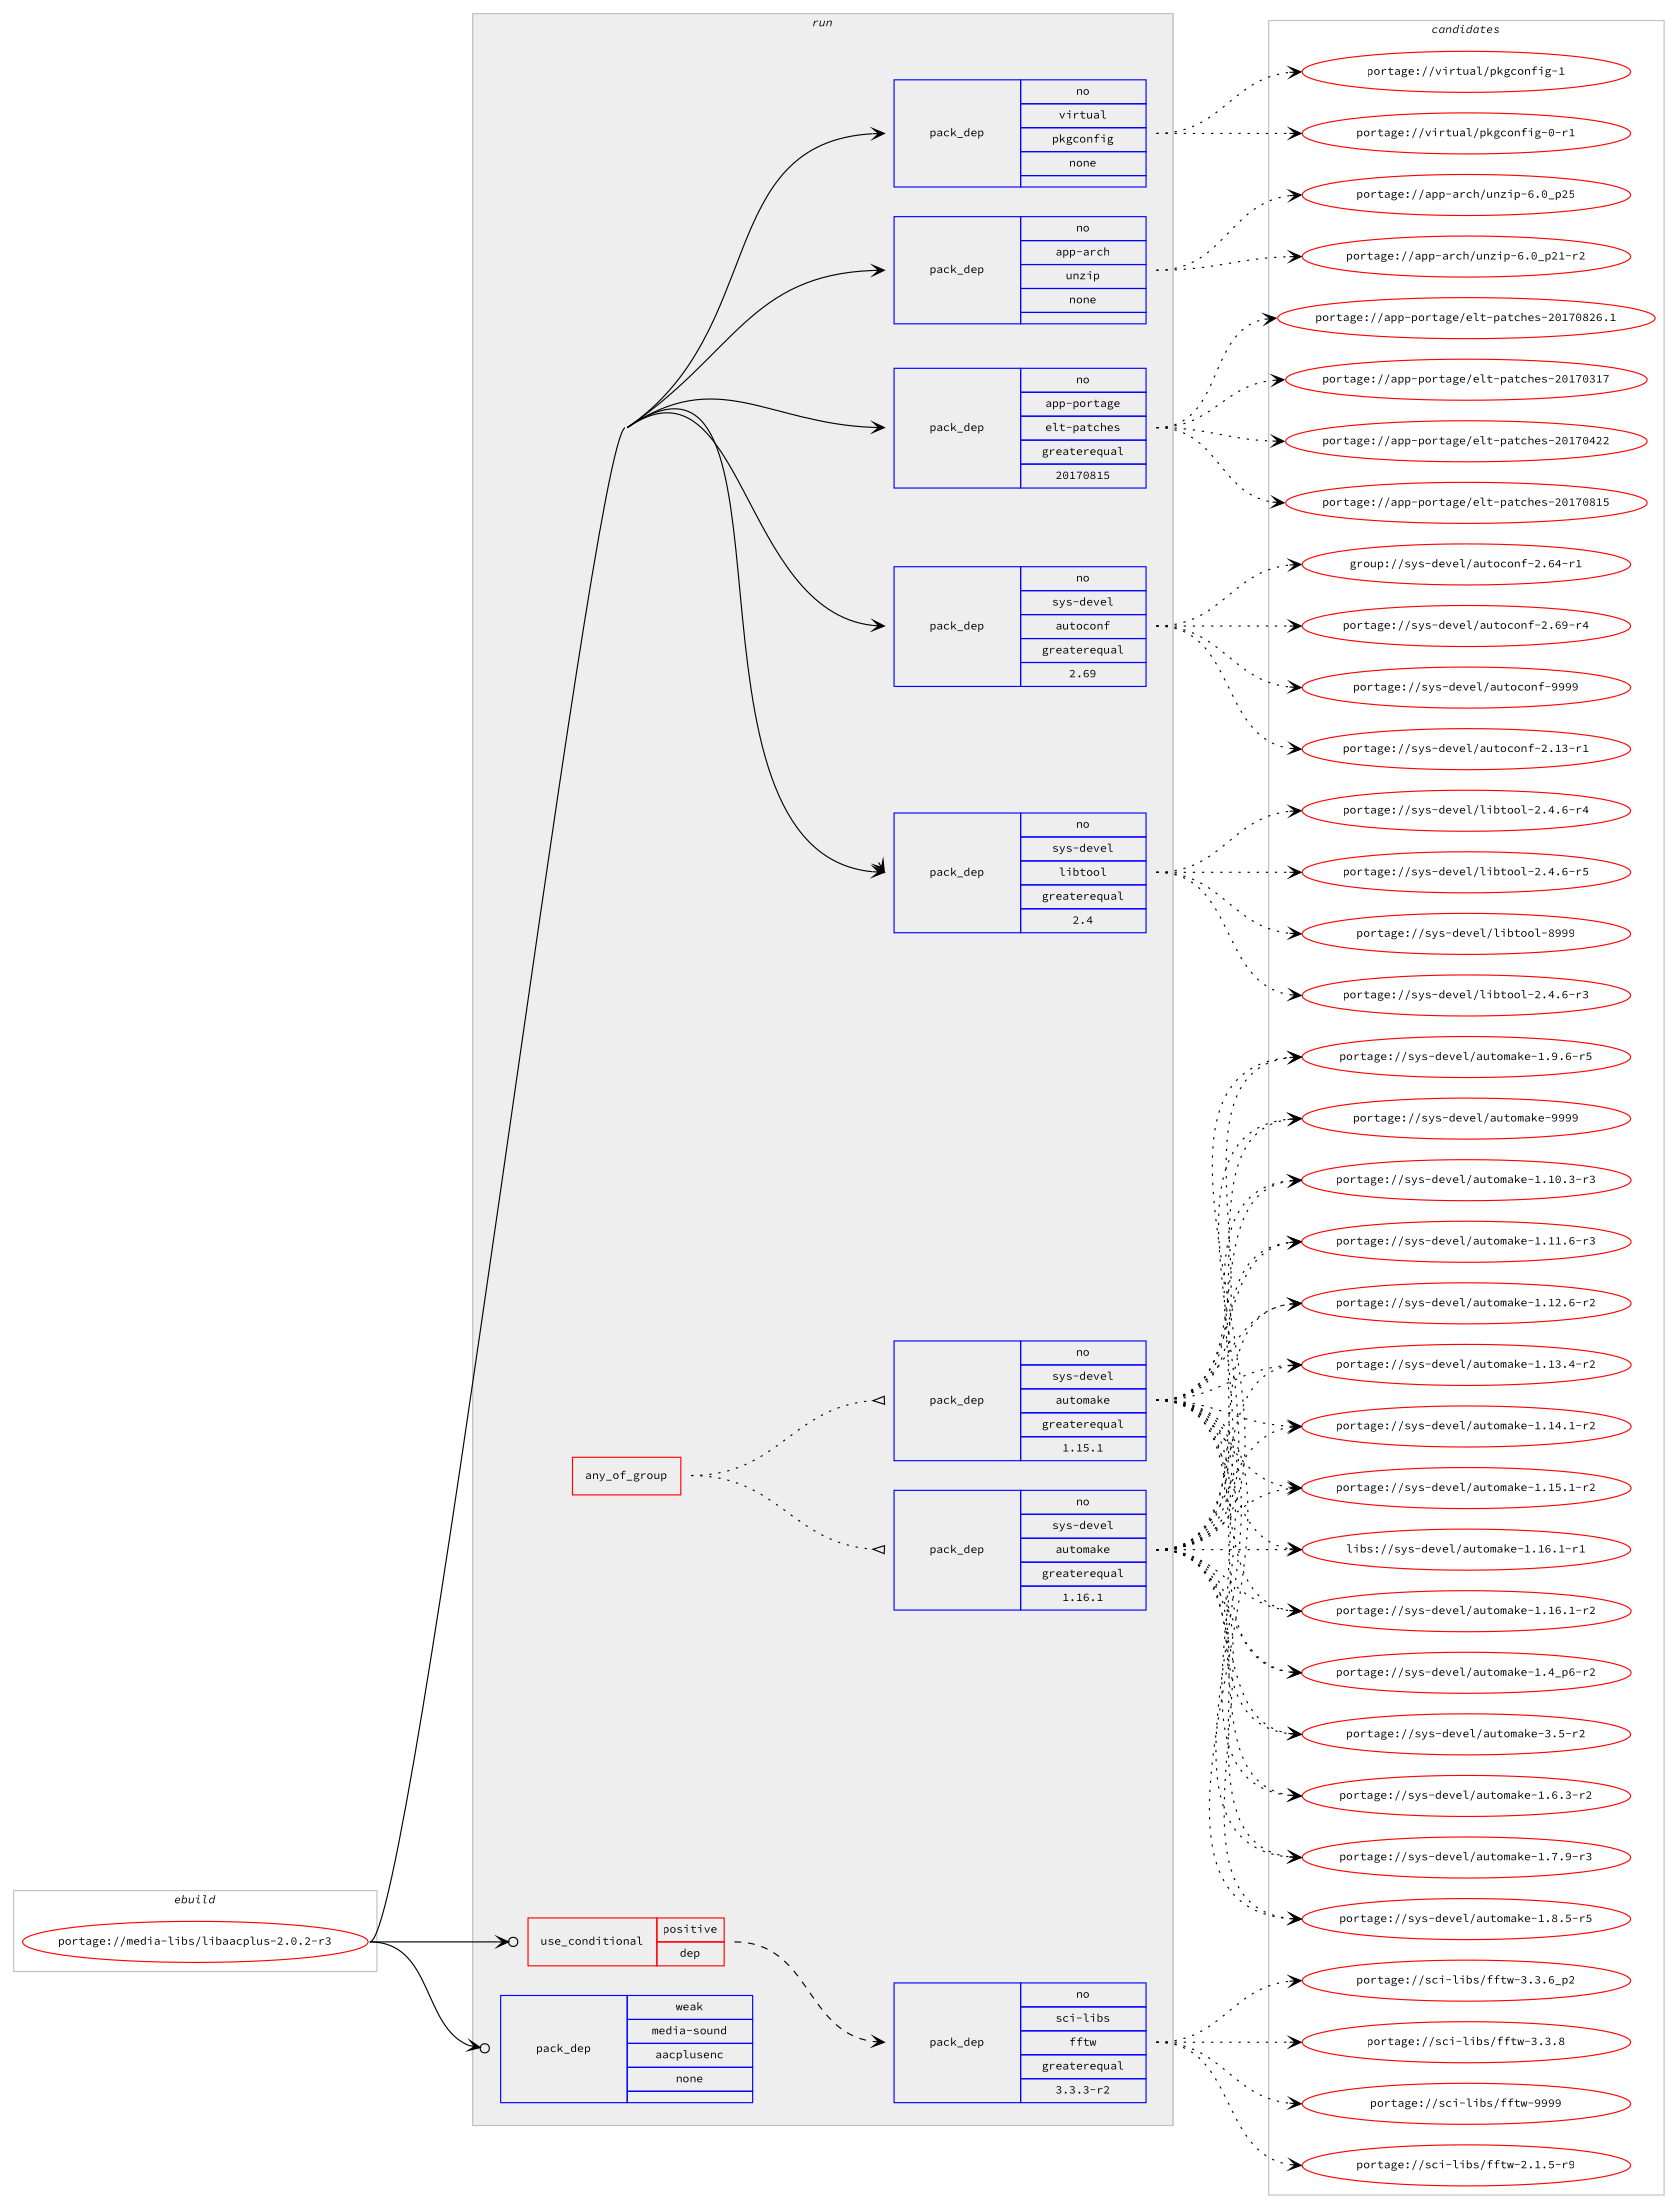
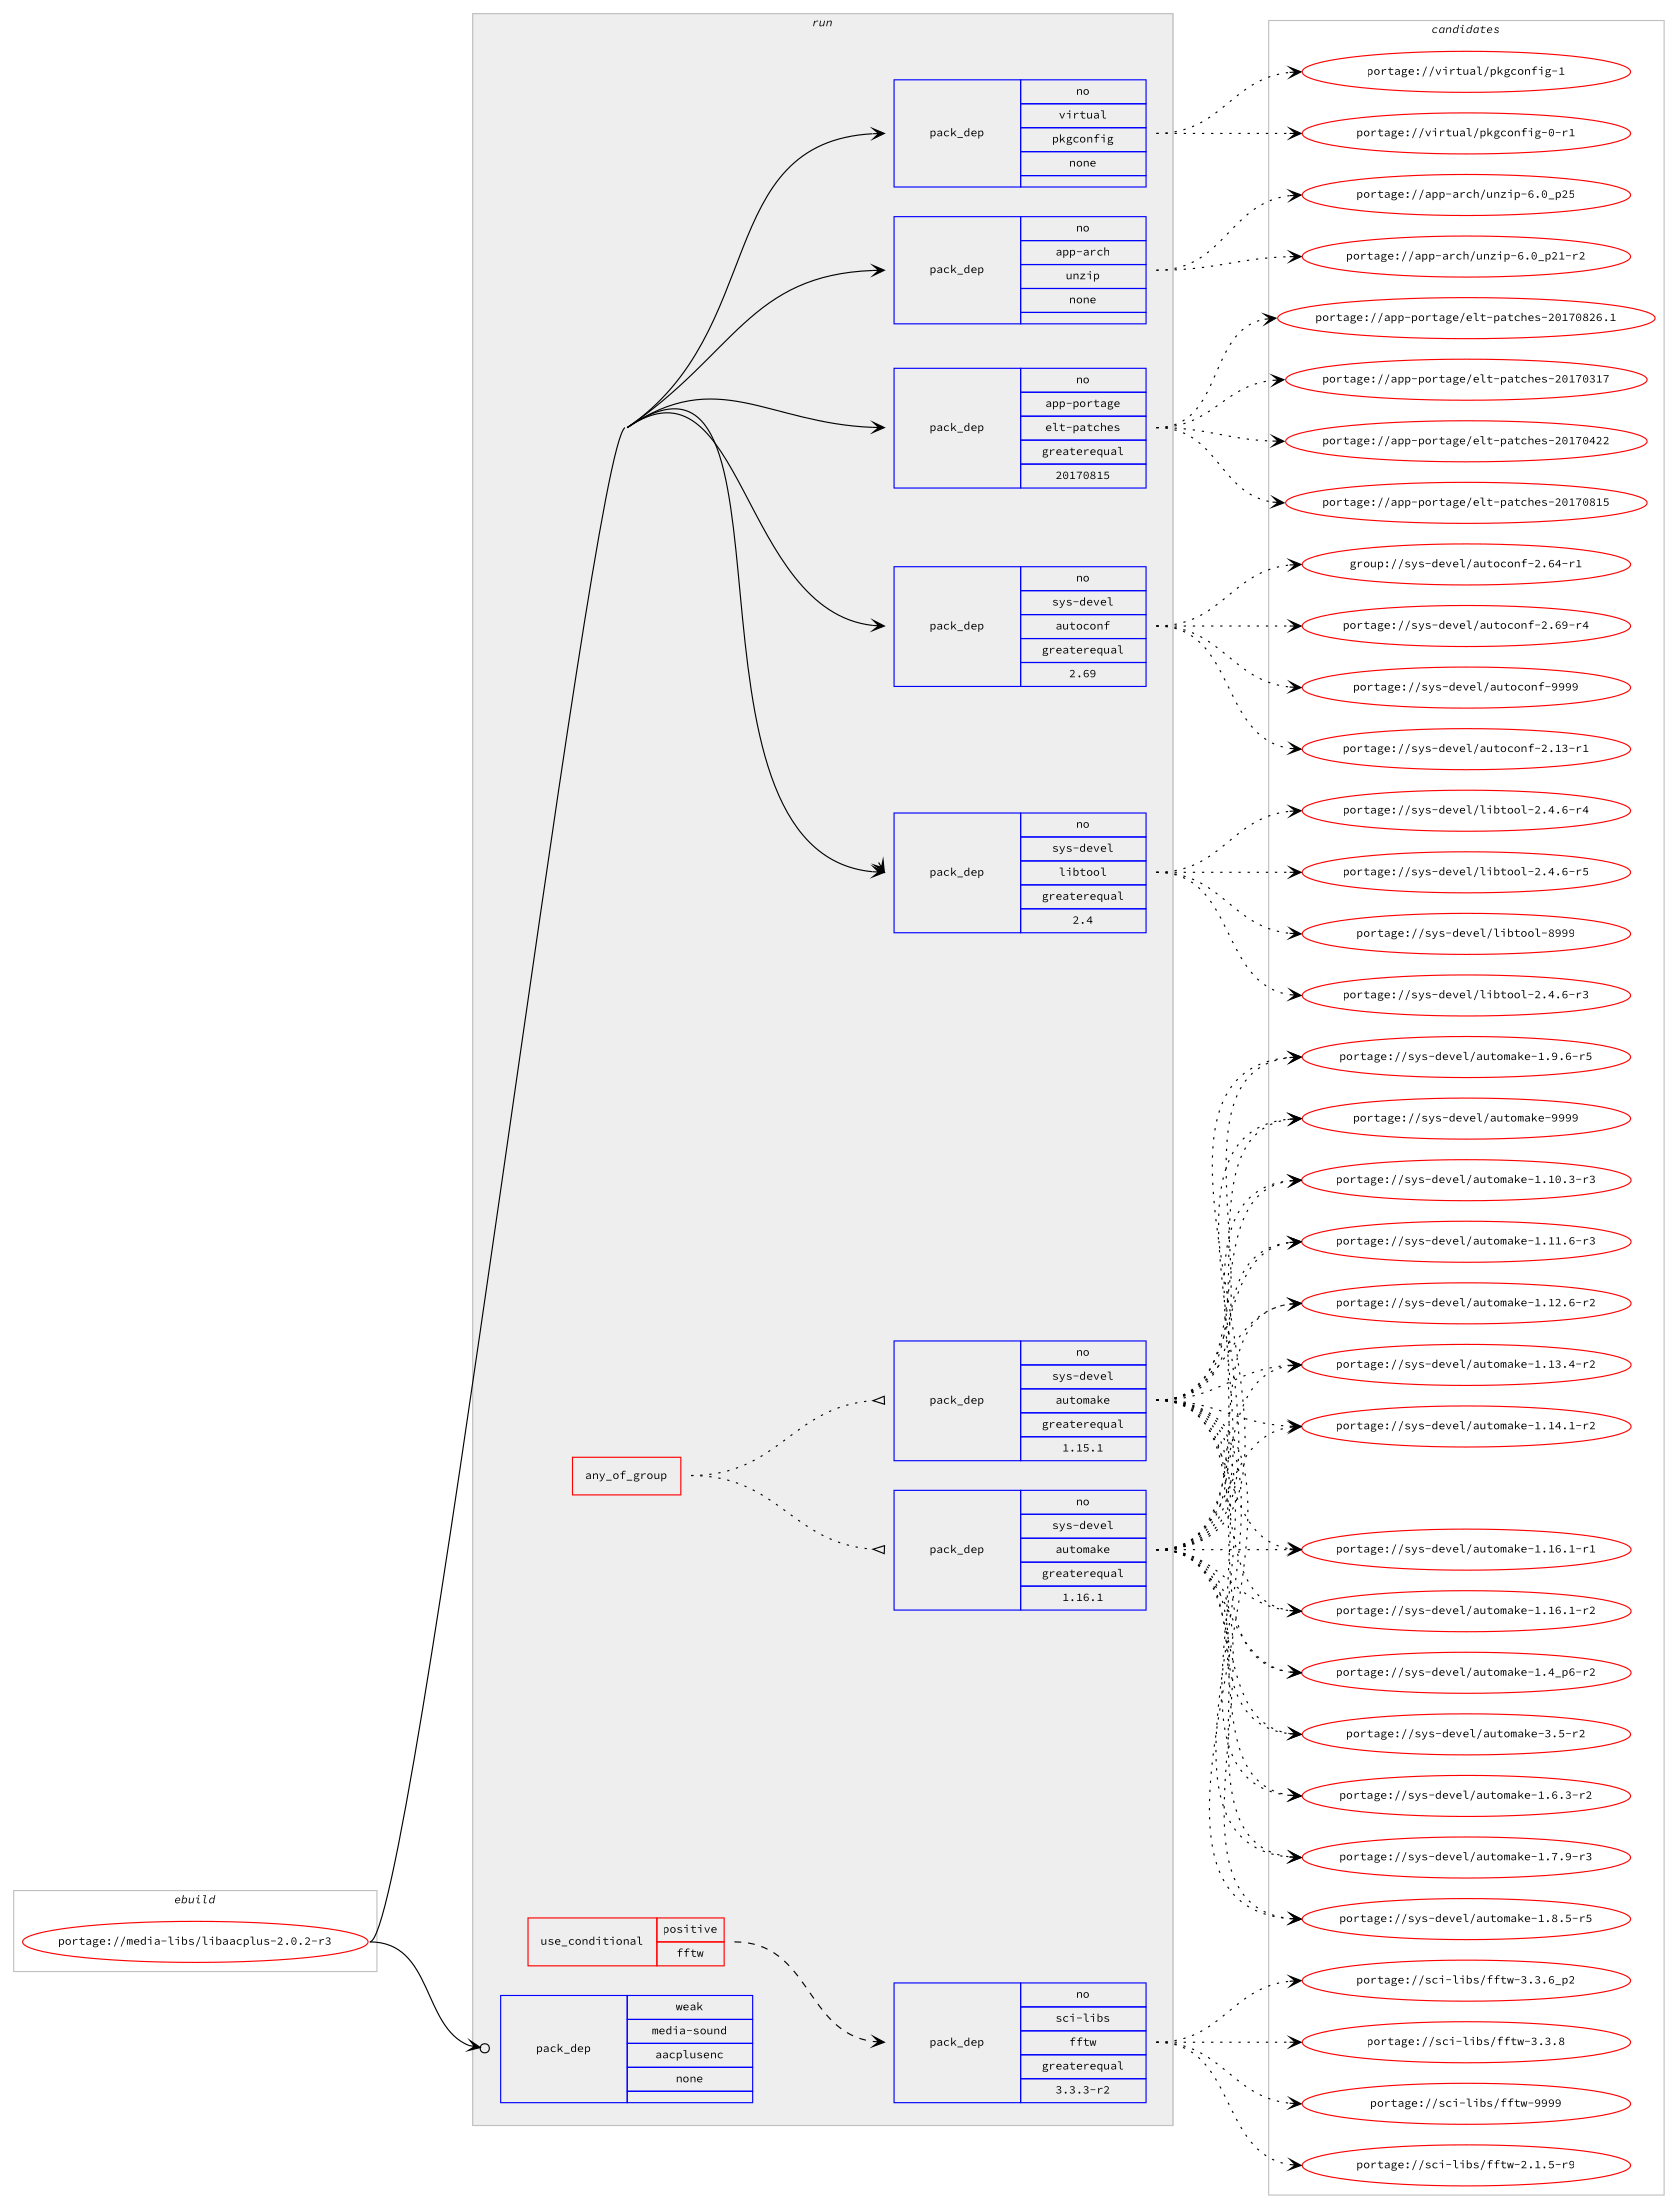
node "portage://sys-devel/automake-1.15.1-r2": removed
node "libs://sys-devel/automake-1.16.1-r1": label "libs://sys-devel/automake-1.16.1-r1" -> "portage://sys-devel/automake-1.16.1-r1"
edge "portage://media-libs/libaacplus-2.0.2-r3" -> "use_conditional": removed
node "use_conditional": text "dep" -> "fftw"
